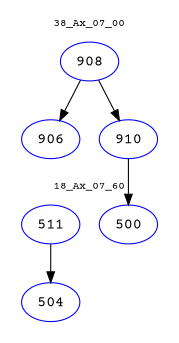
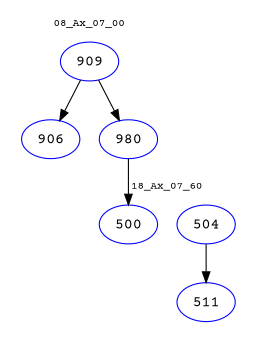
cluster "38_Ax_07_00": label "38_Ax_07_00" -> "08_Ax_07_00"
node "908": label "908" -> "909"
node "910": label "910" -> "980"
edge "511" -> "504": reversed
